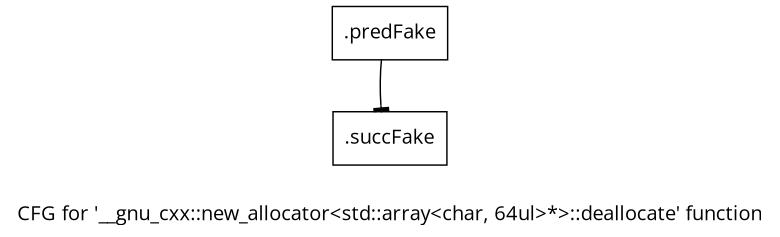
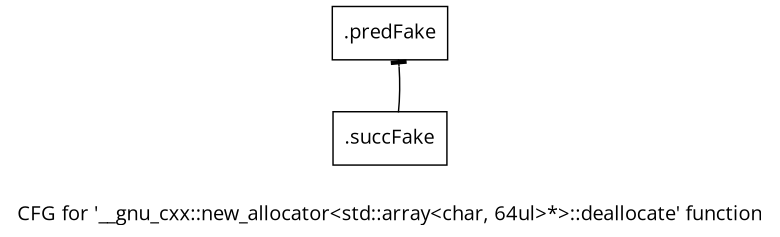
edge ".predFake" -> ".succFake": reversed
